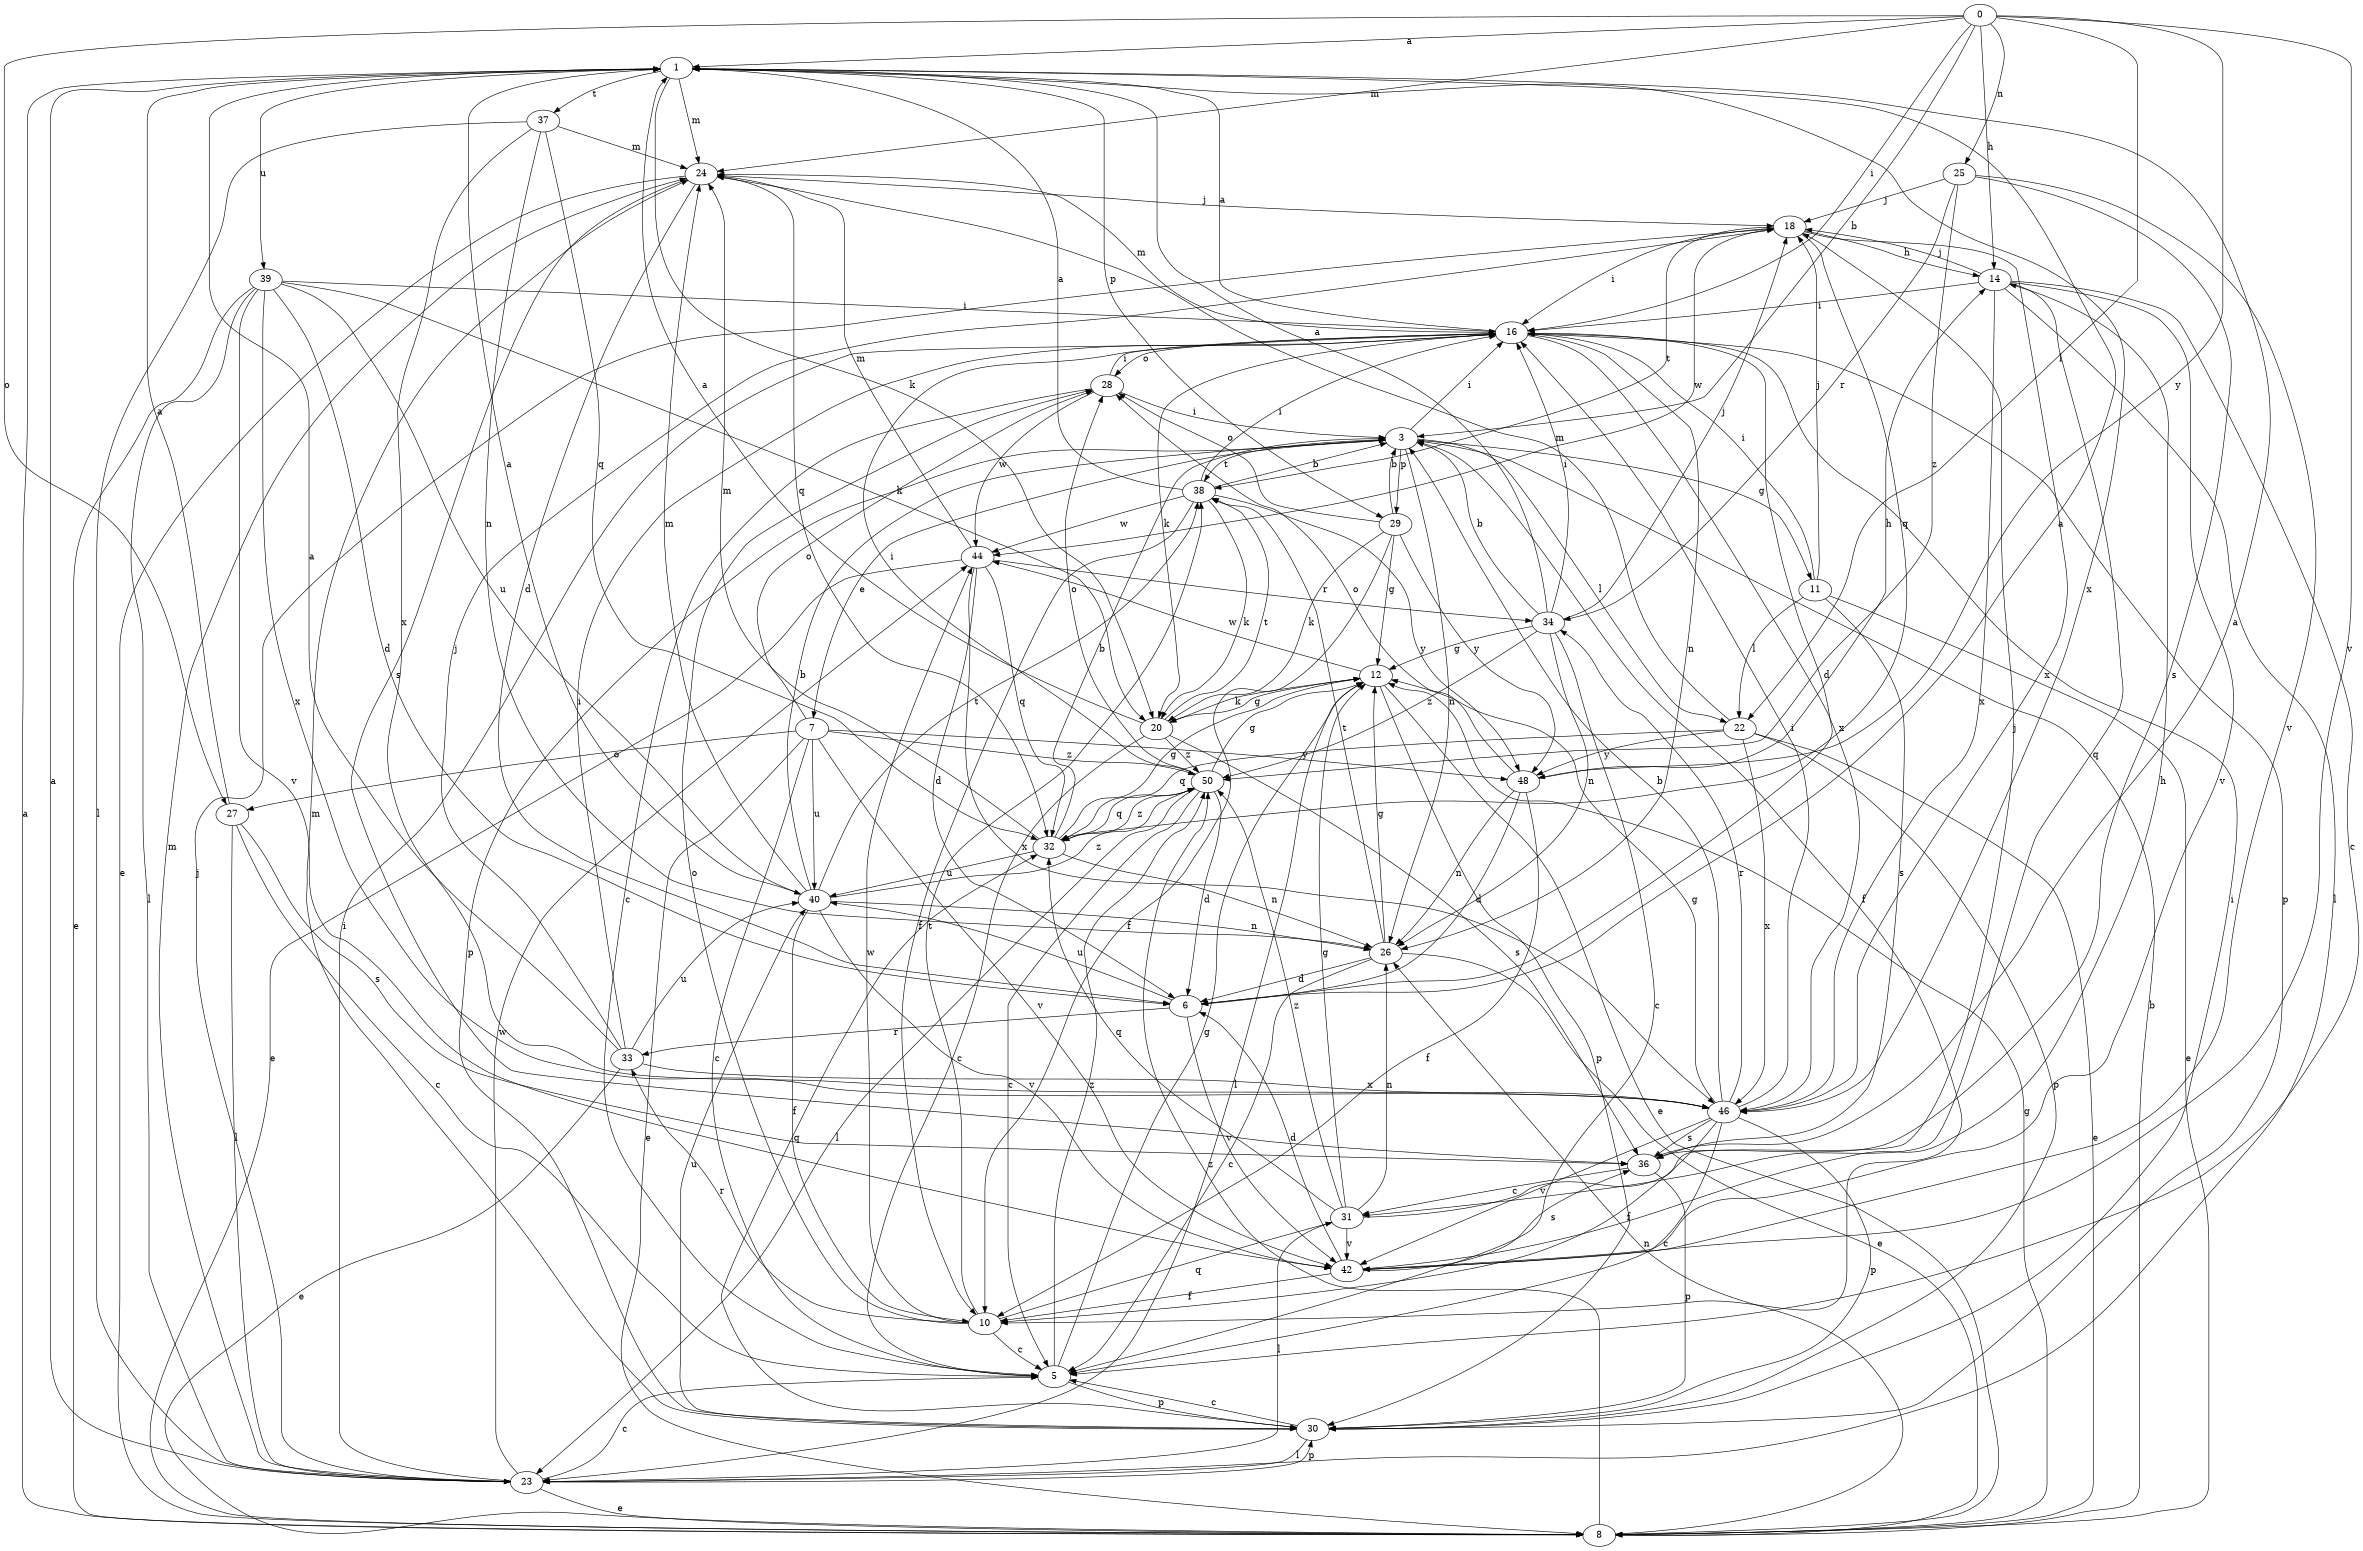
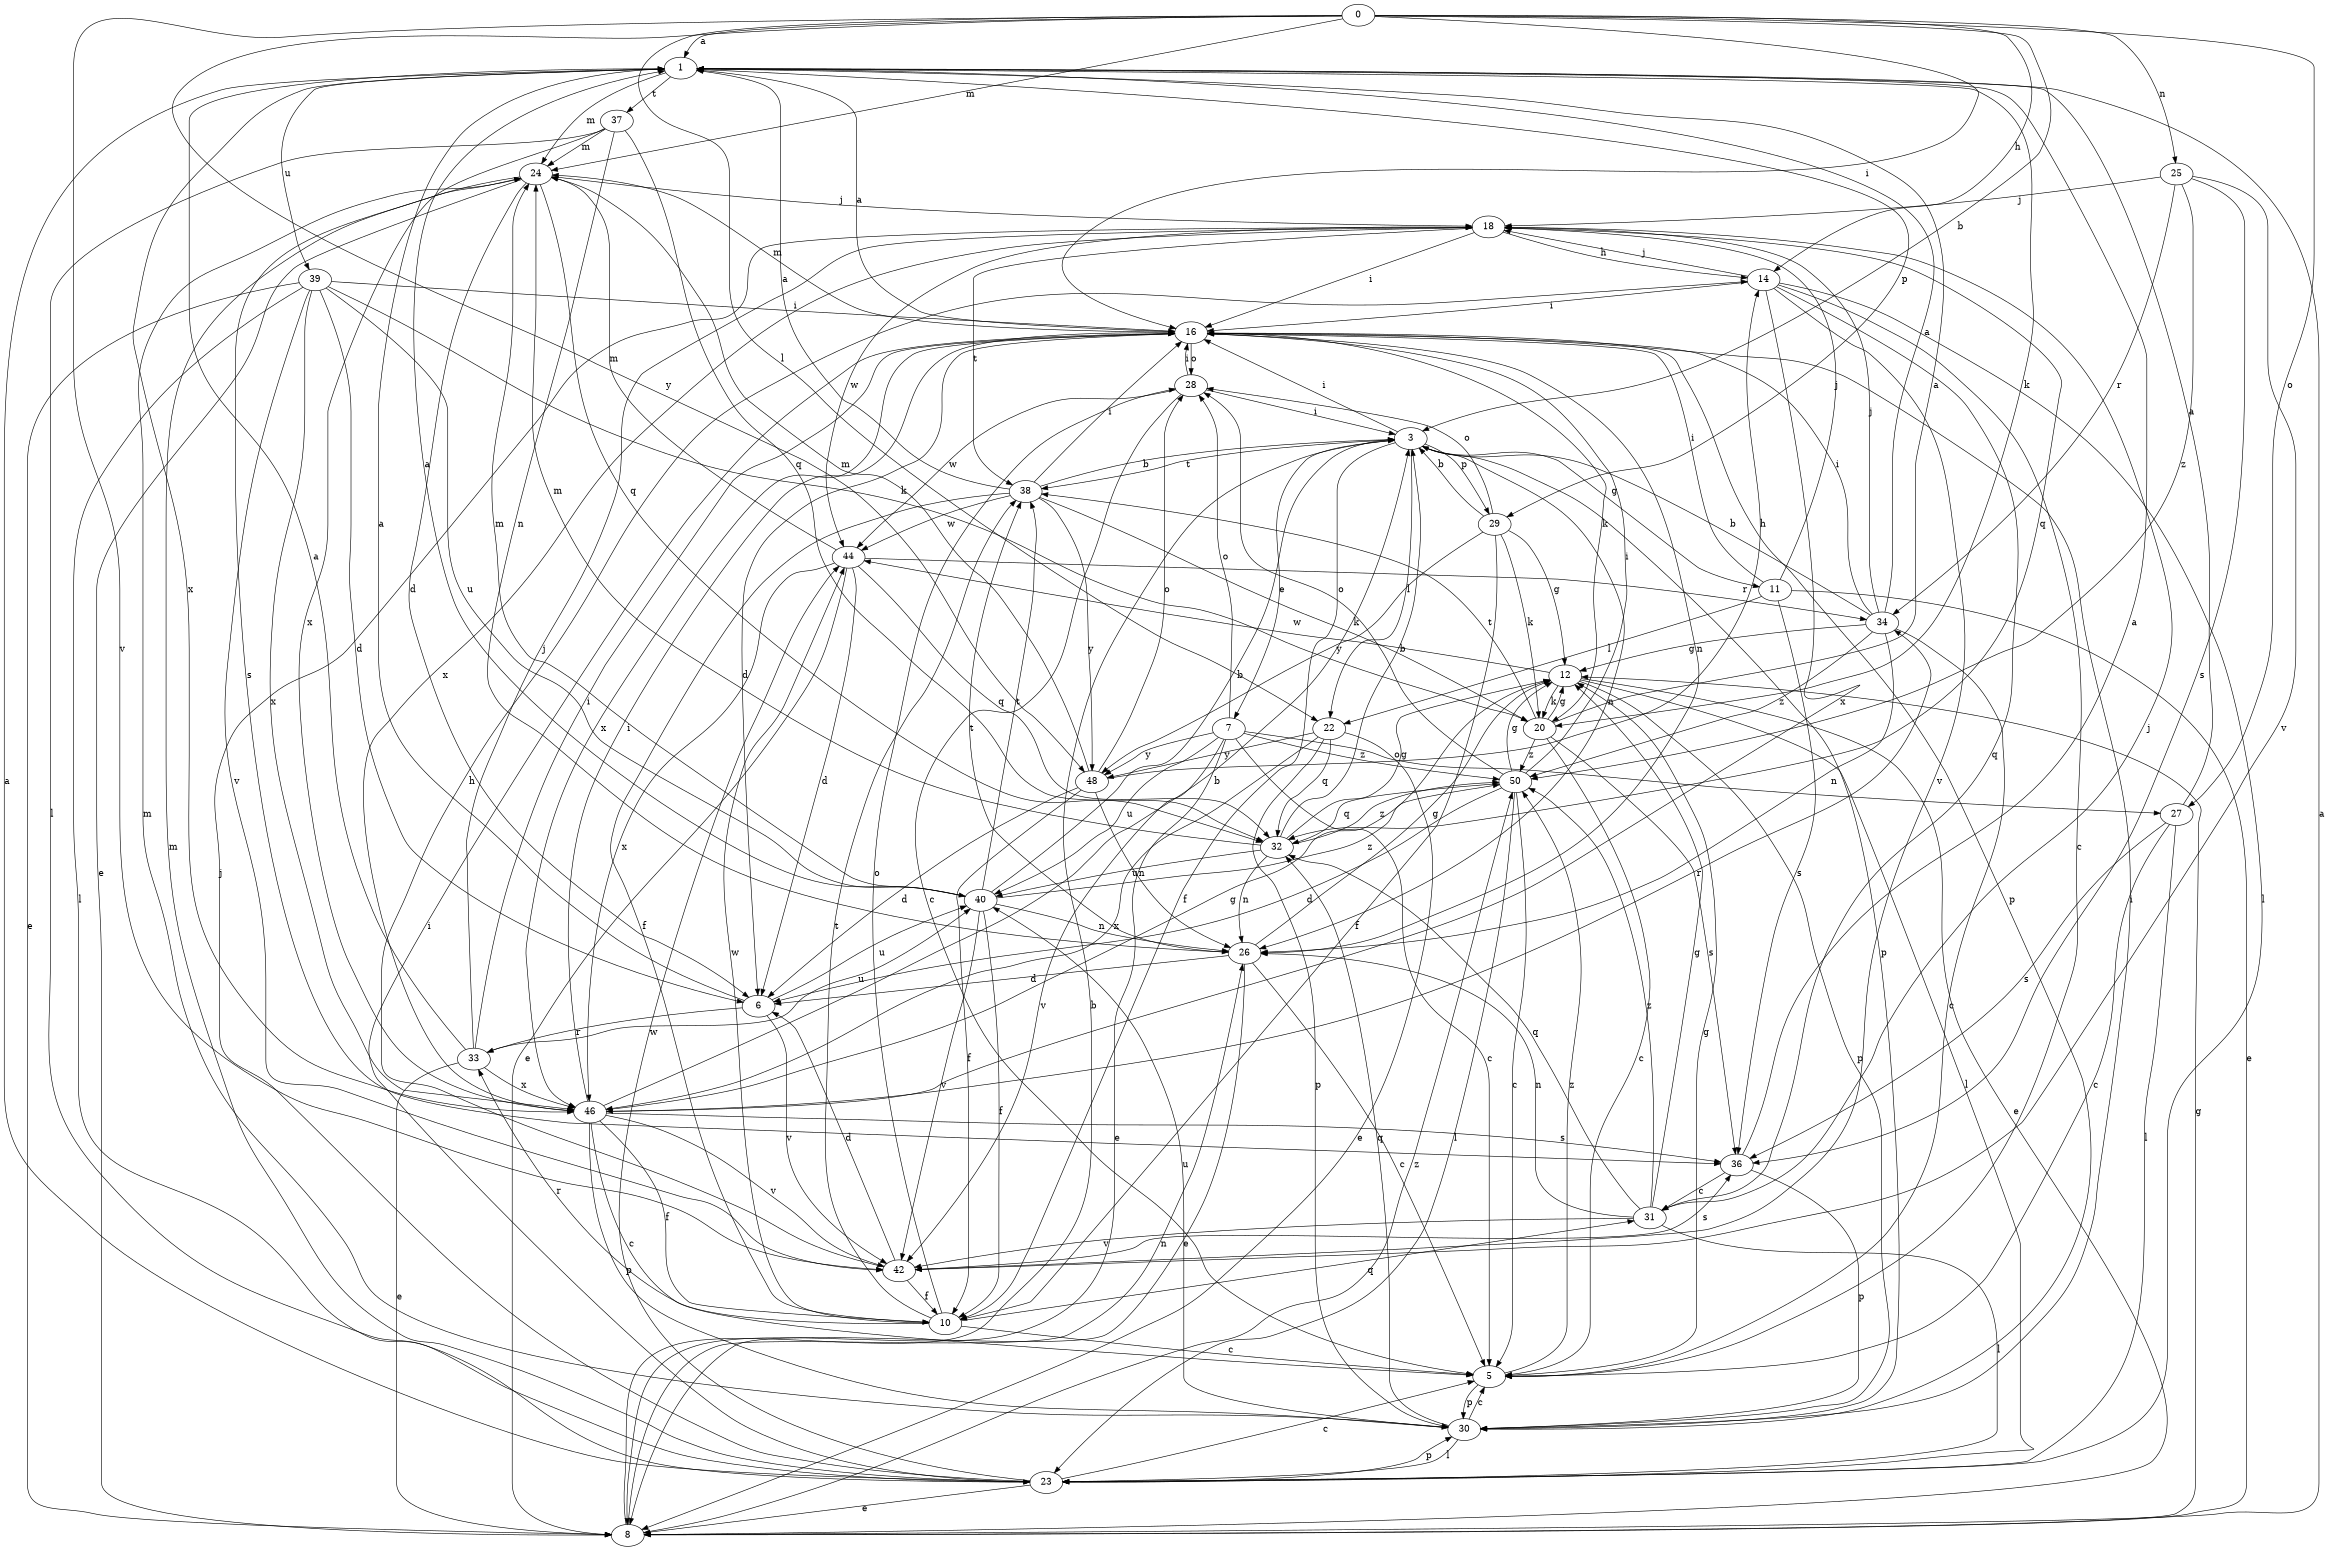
edge "22" -> "24": now "48" -> "24"
